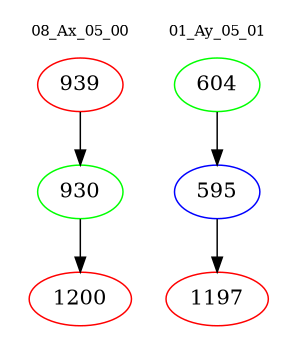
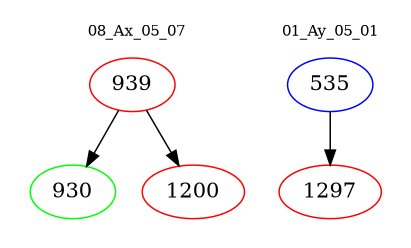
cluster "08_Ax_05_00": label "08_Ax_05_00" -> "08_Ax_05_07"
node "604": removed
node "595": label "595" -> "535"
edge "930" -> "1200": now "939" -> "1200"
node "1197": label "1197" -> "1297"
